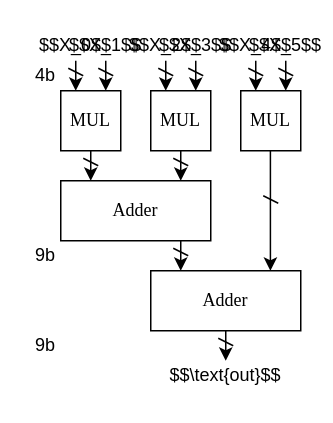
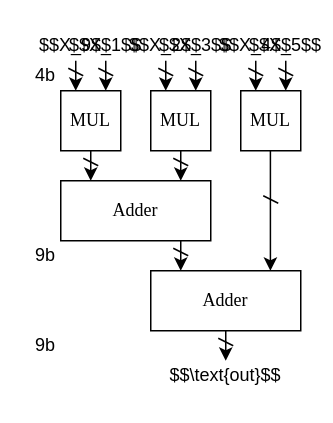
node "$$X_0$$": label "$$X_0$$" -> "$$X_9$$"
